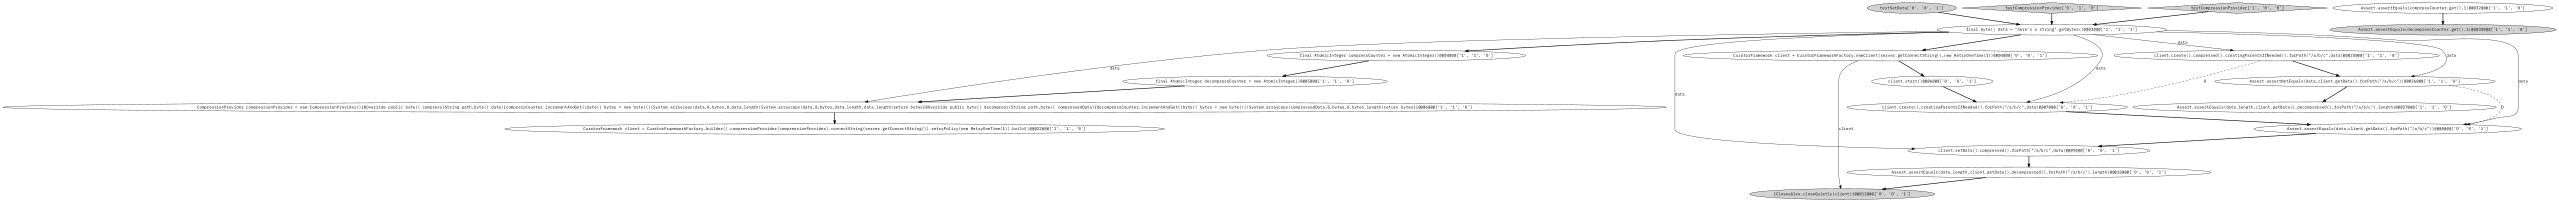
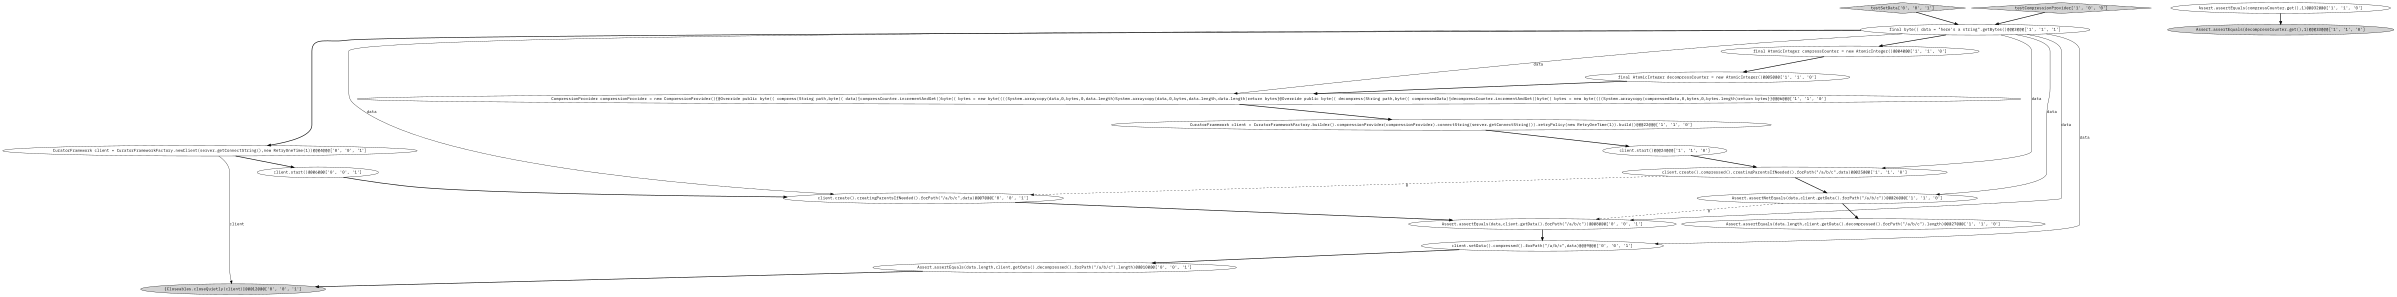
node "testSetData['0', '0', '1']": shape ellipse -> diamond
node "testCompressionProvider['0', '1', '0']": removed
node "client.start()@@@24@@@['1', '1', '0']": added
